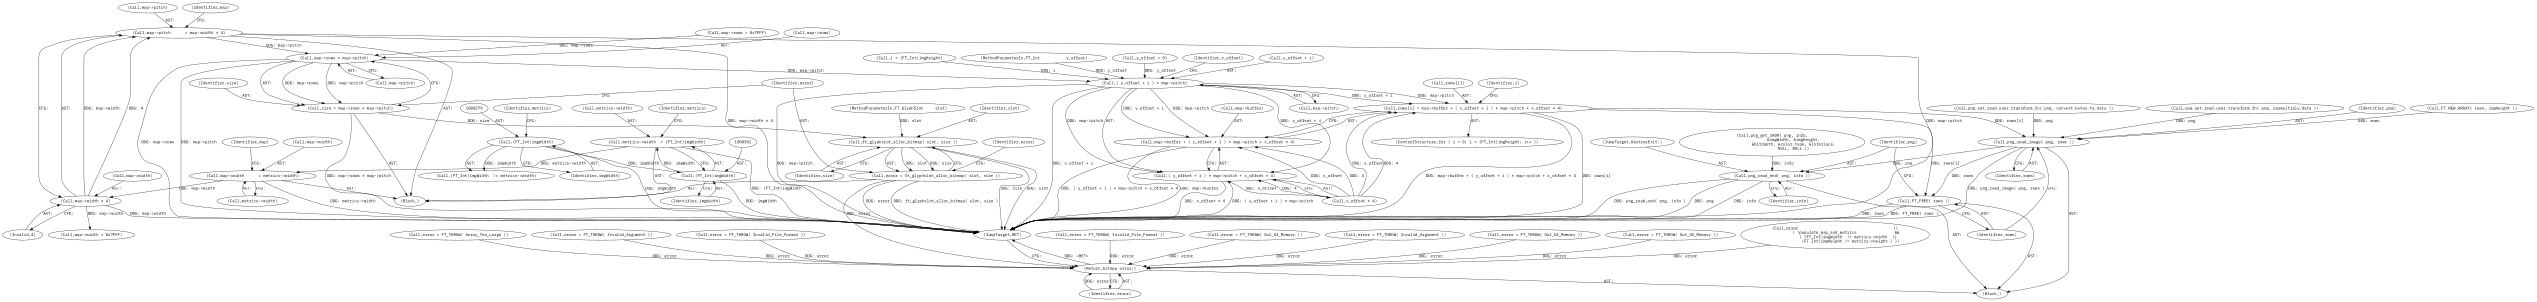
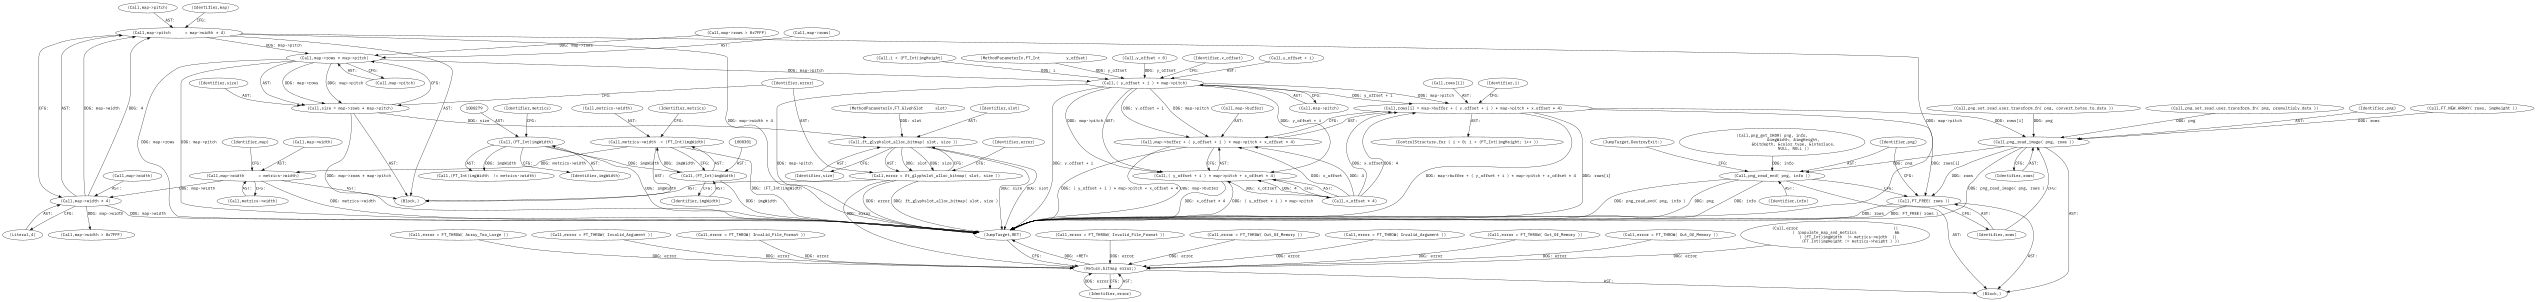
edge "(JumpTarget,DestroyExit:)" -> "(Call,png_read_end( png, info ))": label "AST: " -> "CFG: "
edge "(Call,png_read_end( png, info ))" -> "(Identifier,info)": now "(Call,png_read_end( png, info ))" -> "(Call,FT_FREE( rows ))"
node "(Invalid,4)": label "(Invalid,4)" -> "(Literal,4)"
